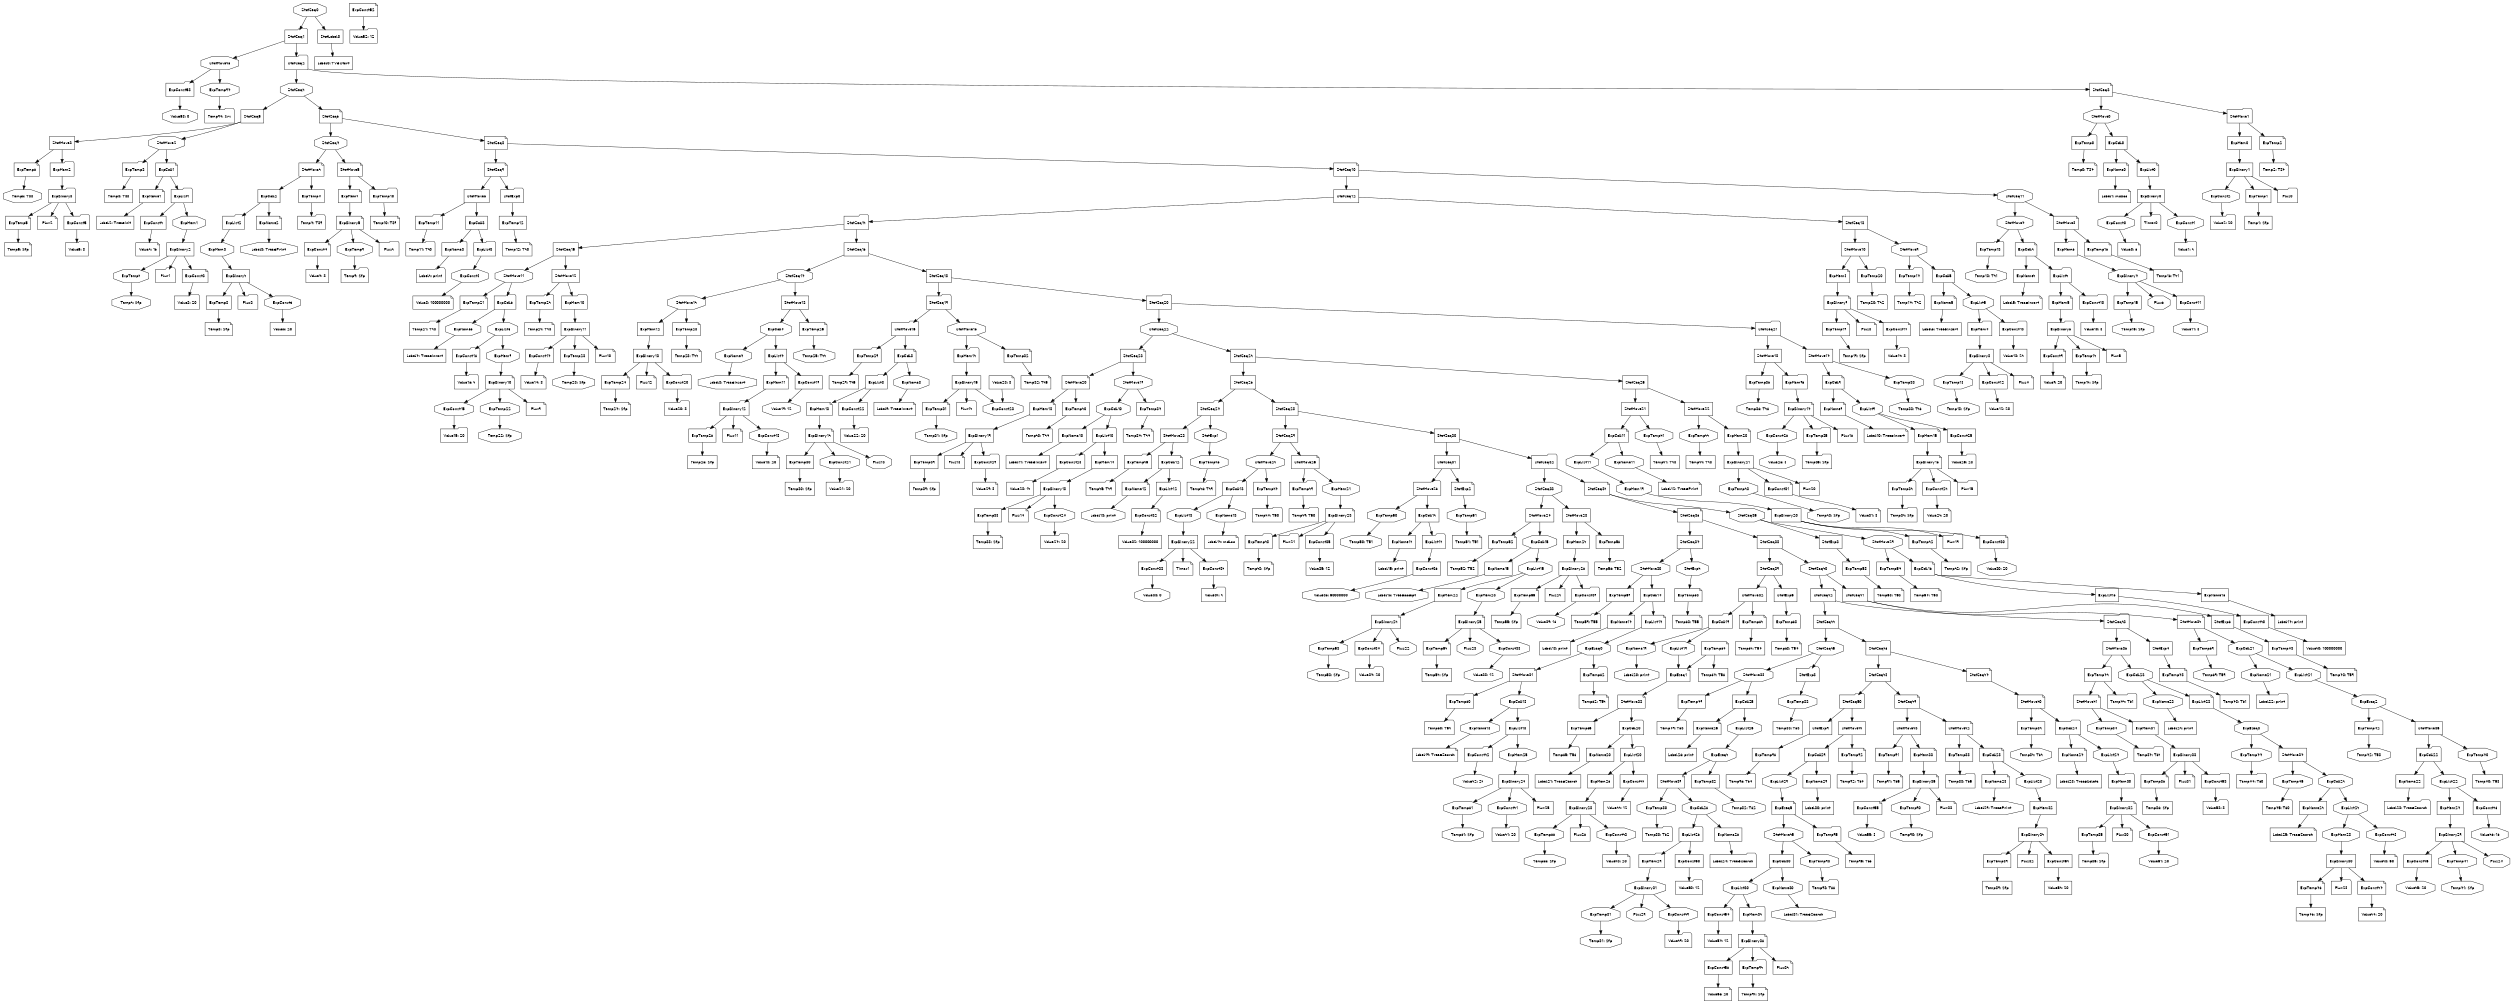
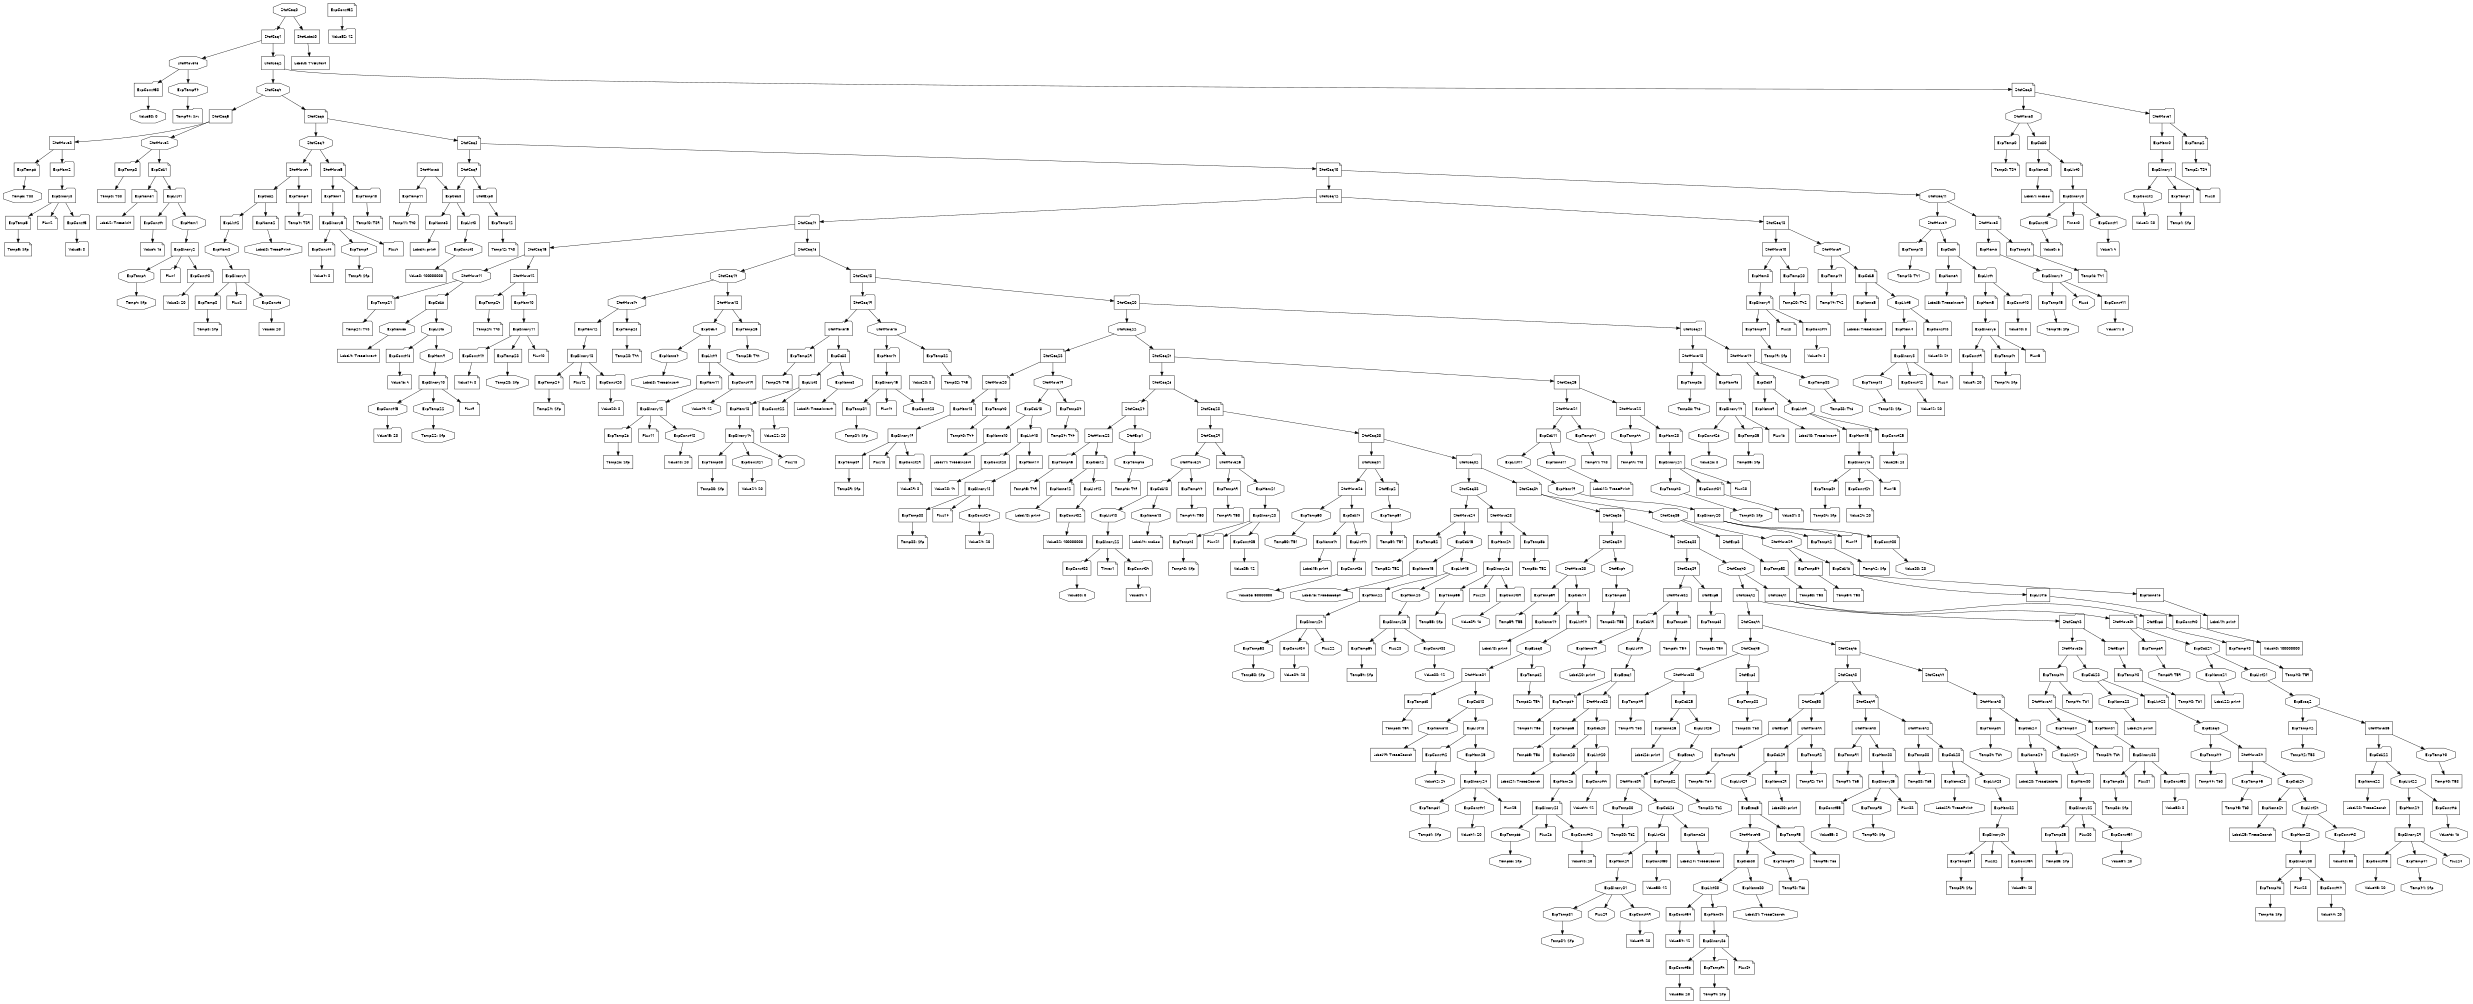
edge "StatSeq9" -> "StatMove6": now "StatSeq9" -> "ExpCall3"
edge "ExpTemp67" -> "ExpEseq1": reversed
